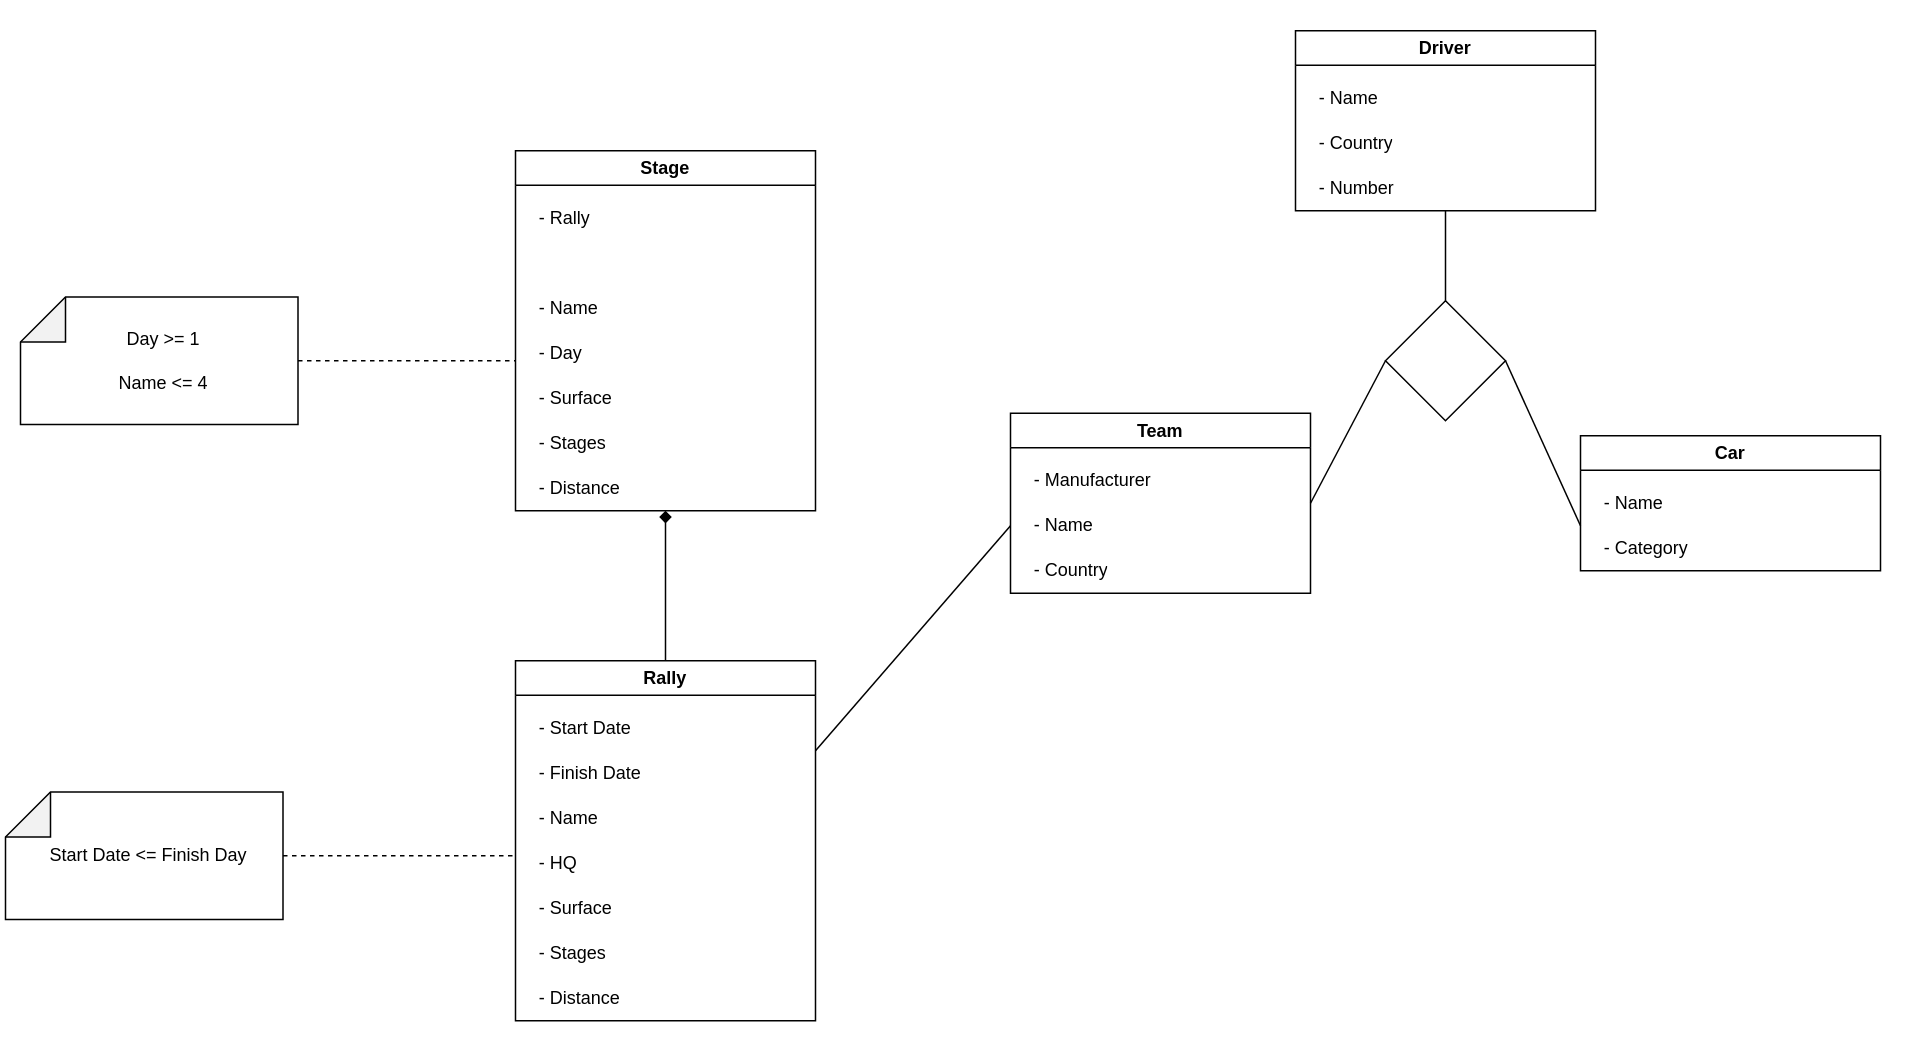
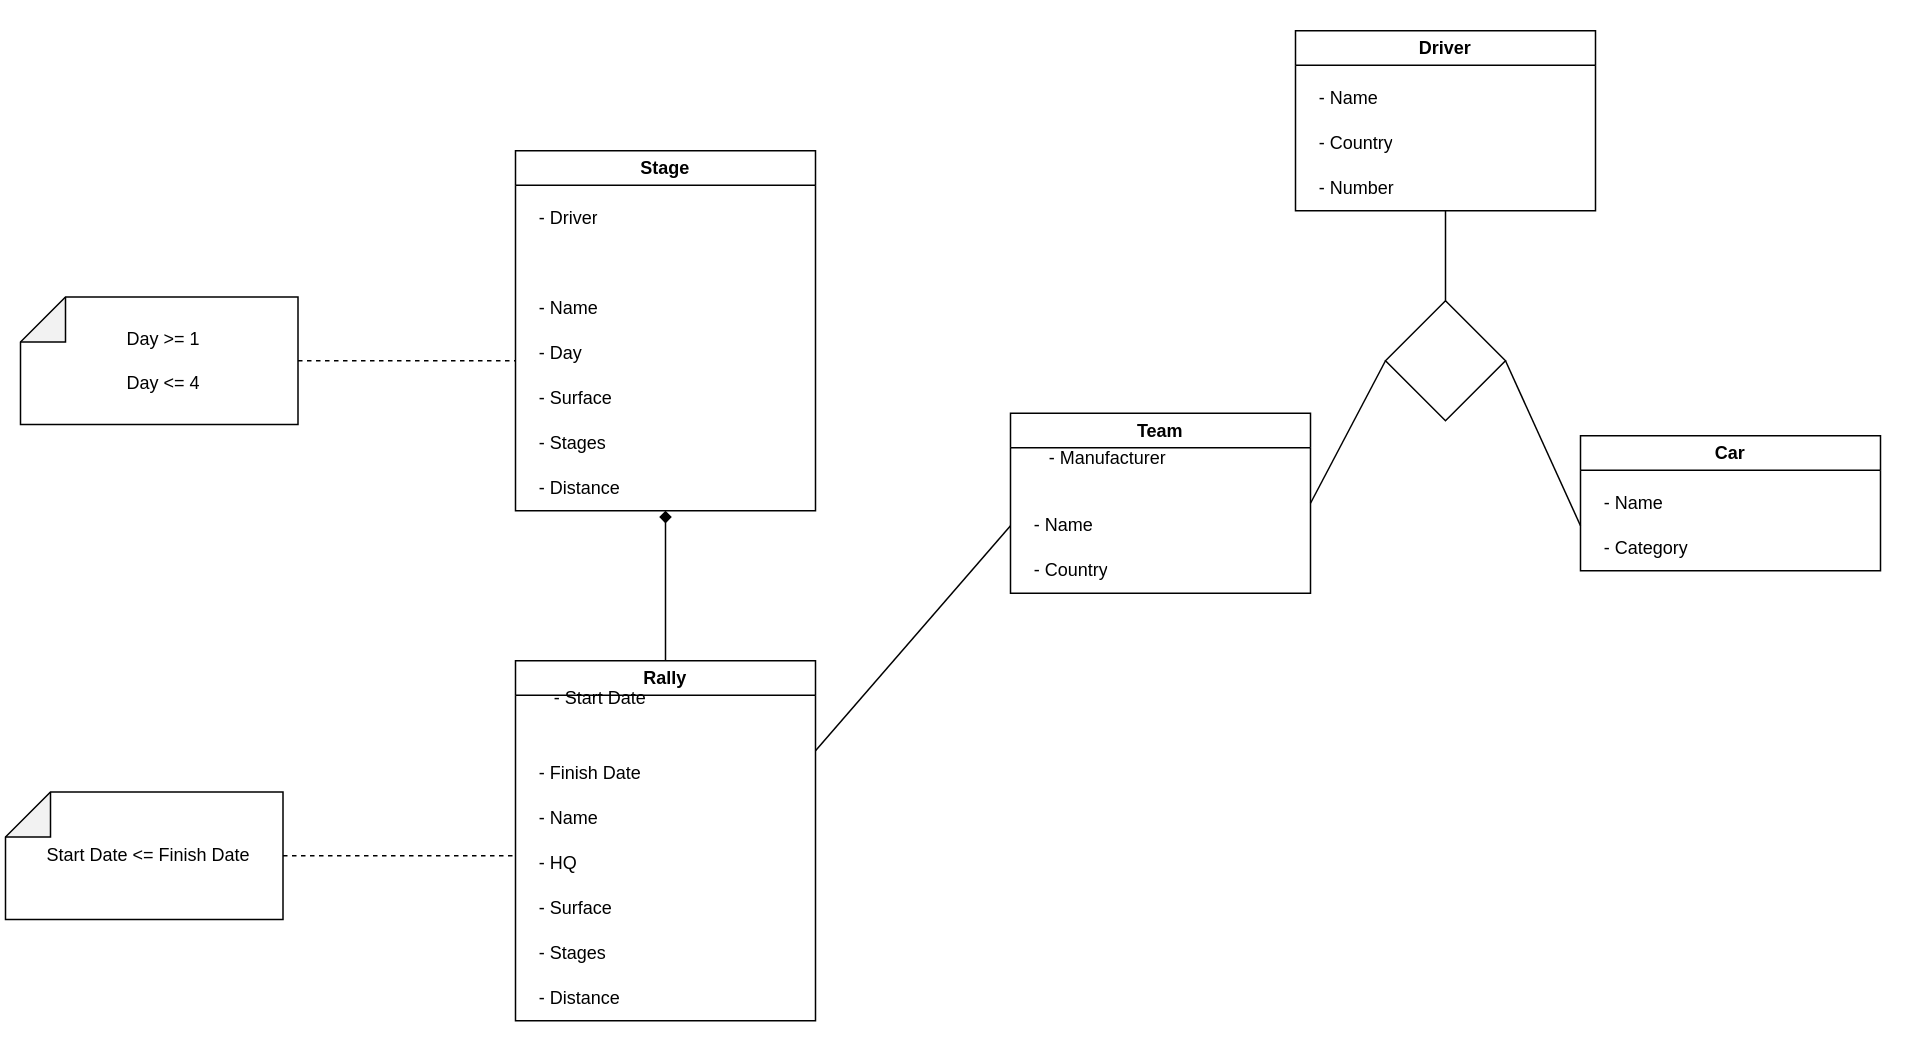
node "- Rally": label "- Rally" -> "- Driver"
node "Day >= 1 Name <= 4": label "Day >= 1 Name <= 4" -> "Day >= 1 Day <= 4"
node "- Manufacturer": moved (1093, 481) -> (1108, 458)
node "- Start Date": moved (590, 728) -> (605, 698)
node "Start Date <= Finish Day": label "Start Date <= Finish Day" -> "Start Date <= Finish Date"
